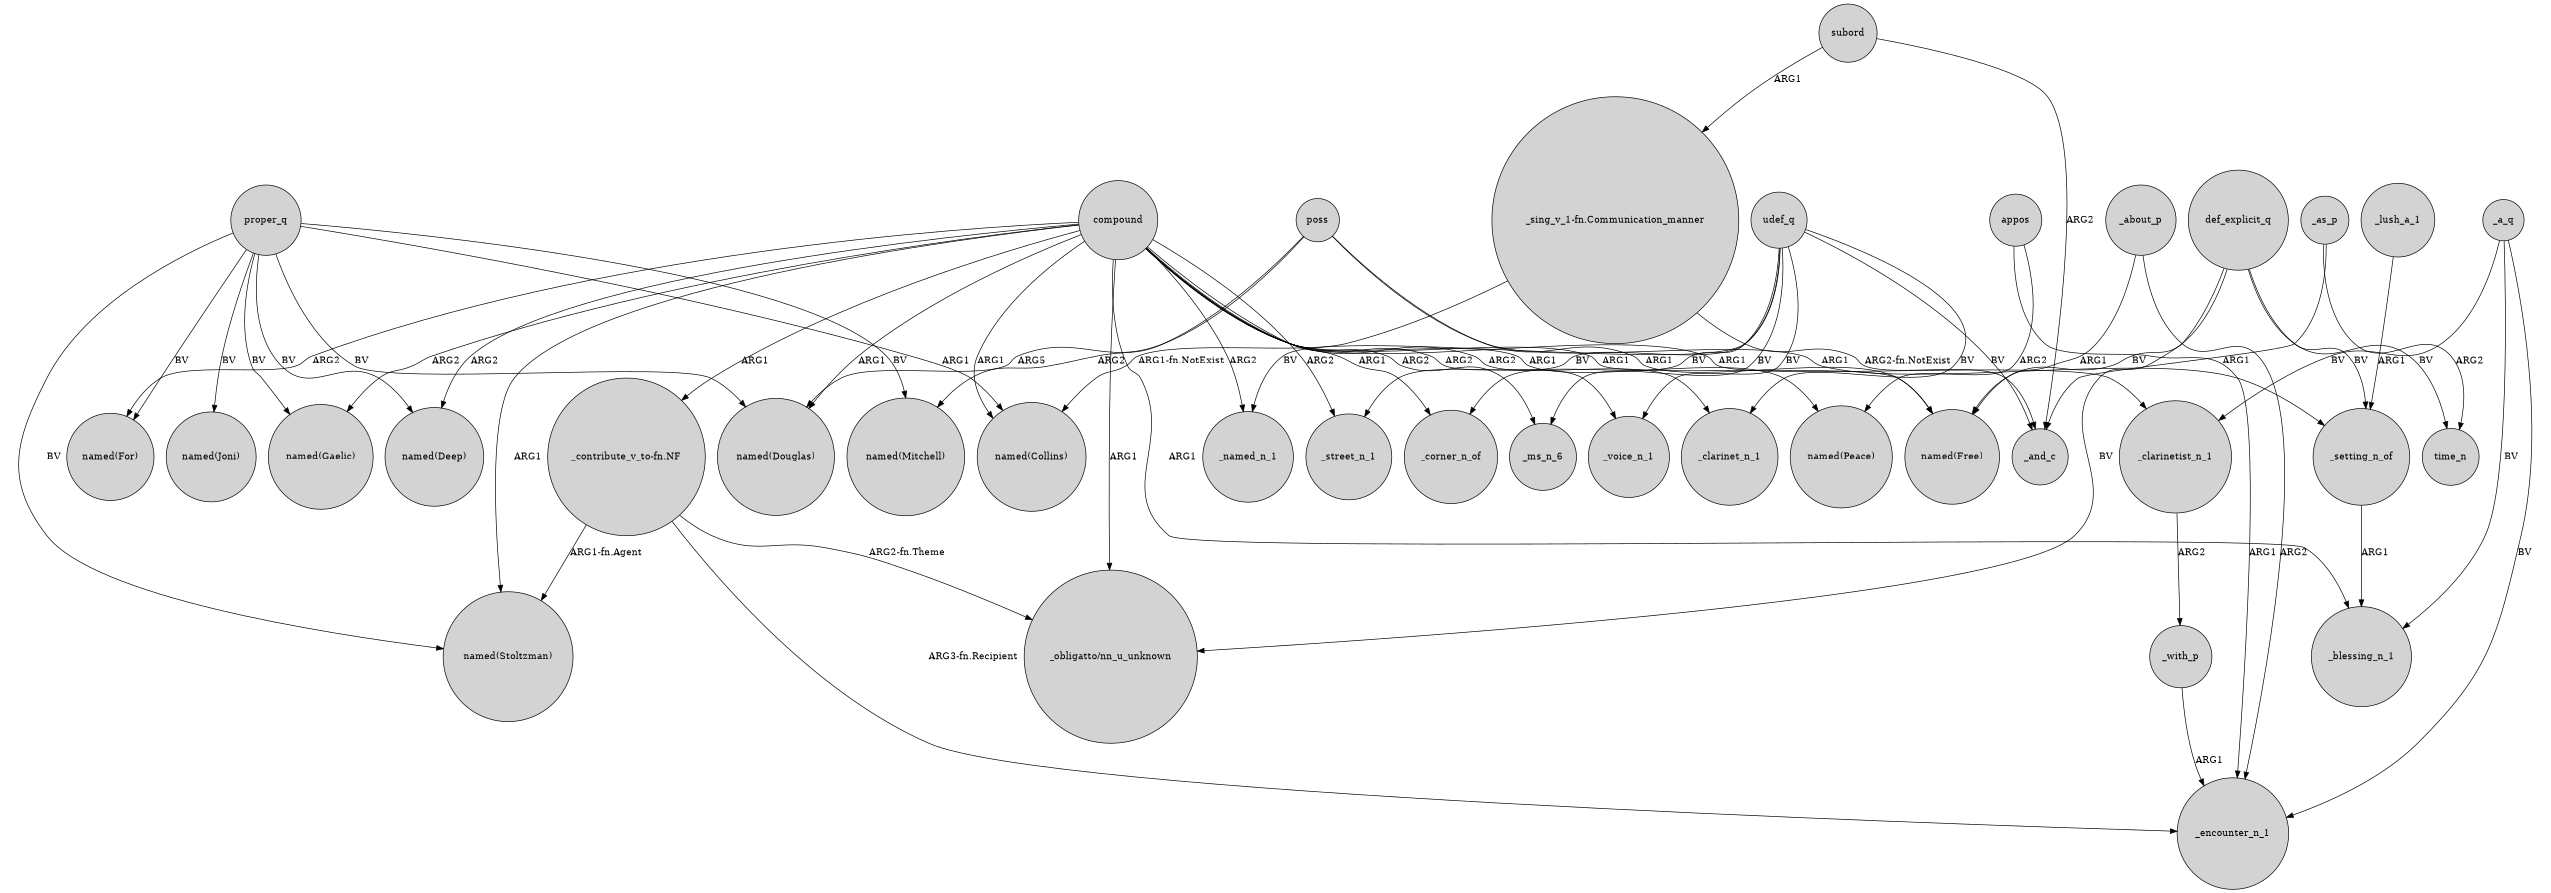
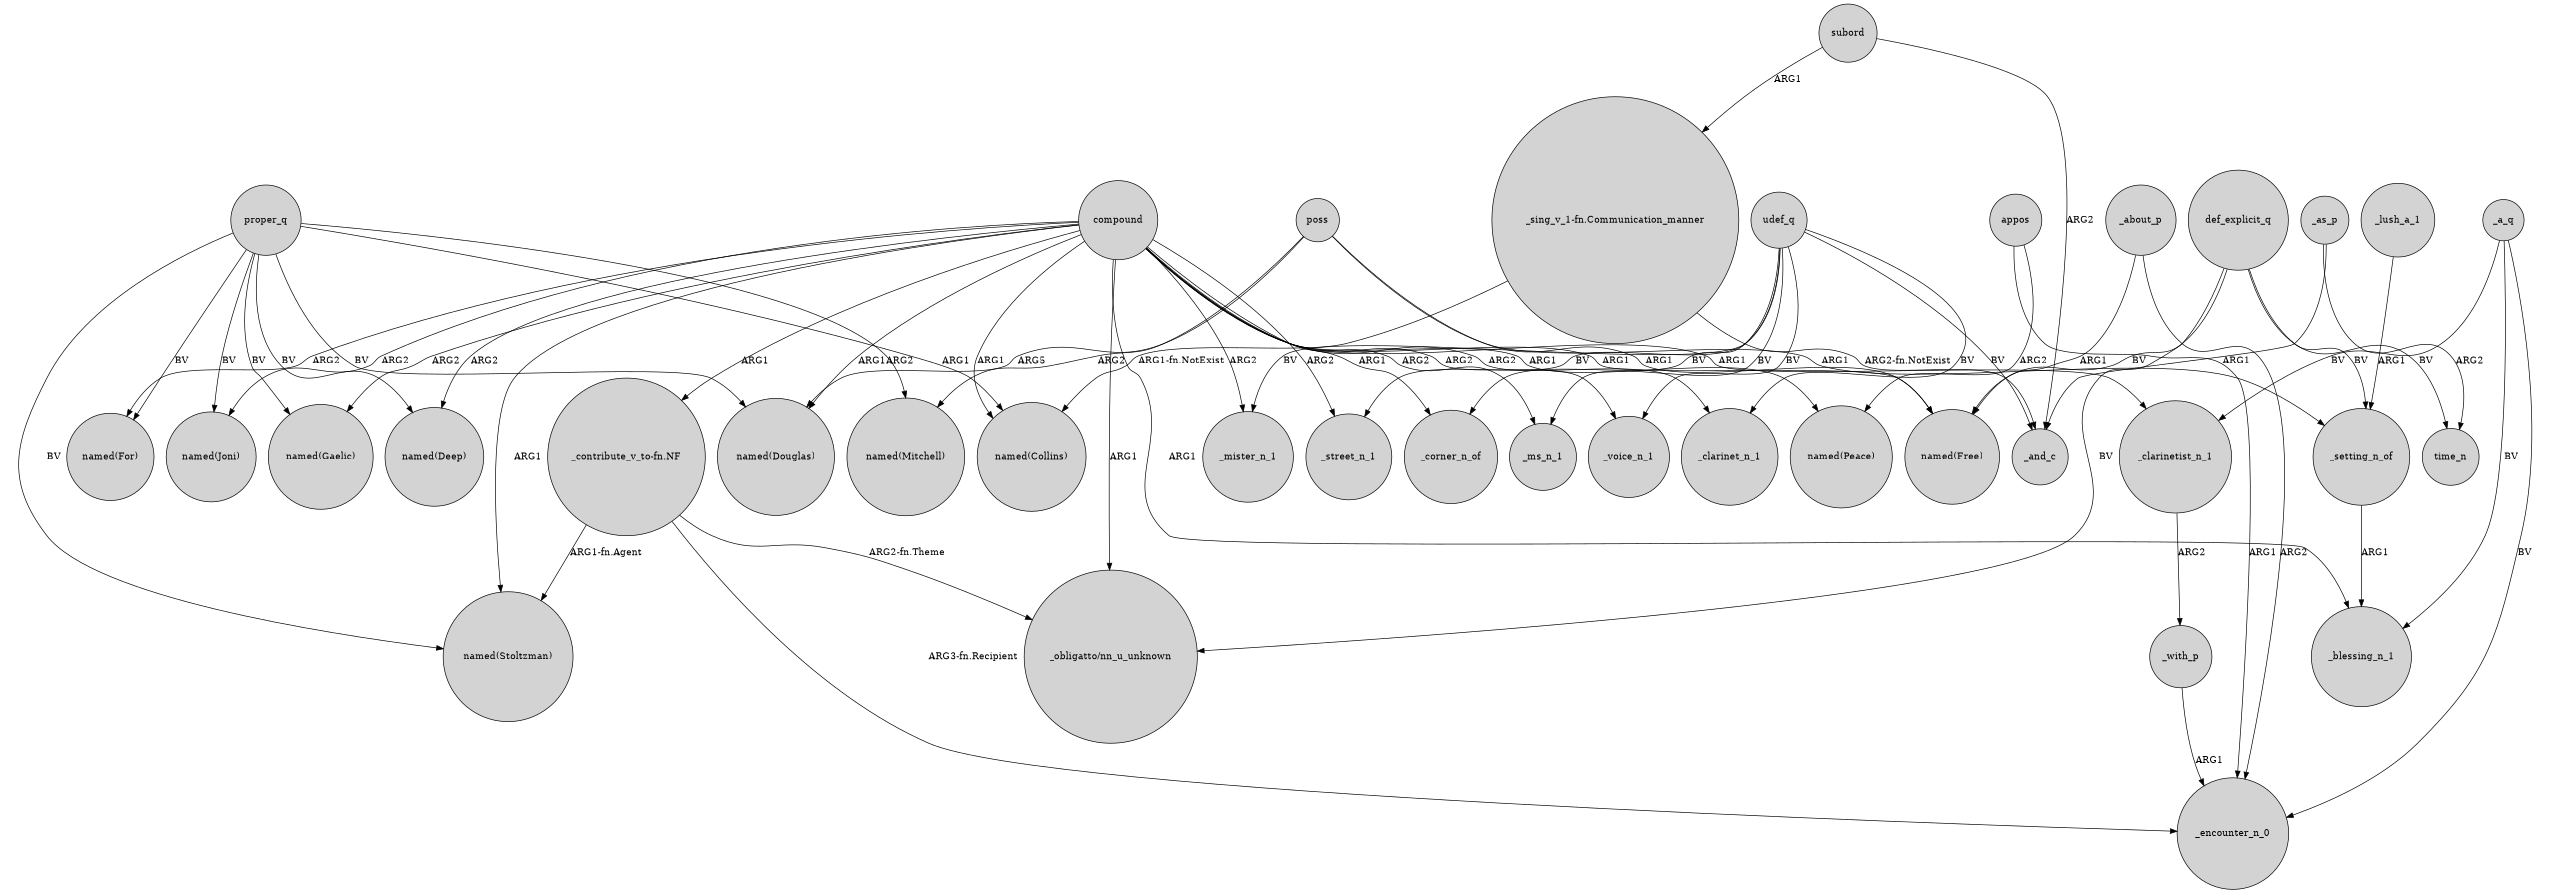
edge "compound" -> "named(Joni)": added, label "ARG2"
edge "proper_q" -> "named(Mitchell)": label "BV" -> "ARG2"
node "_named_n_1": label "_named_n_1" -> "_mister_n_1"
node "_ms_n_6": label "_ms_n_6" -> "_ms_n_1"
node "_encounter_n_1": label "_encounter_n_1" -> "_encounter_n_0"
